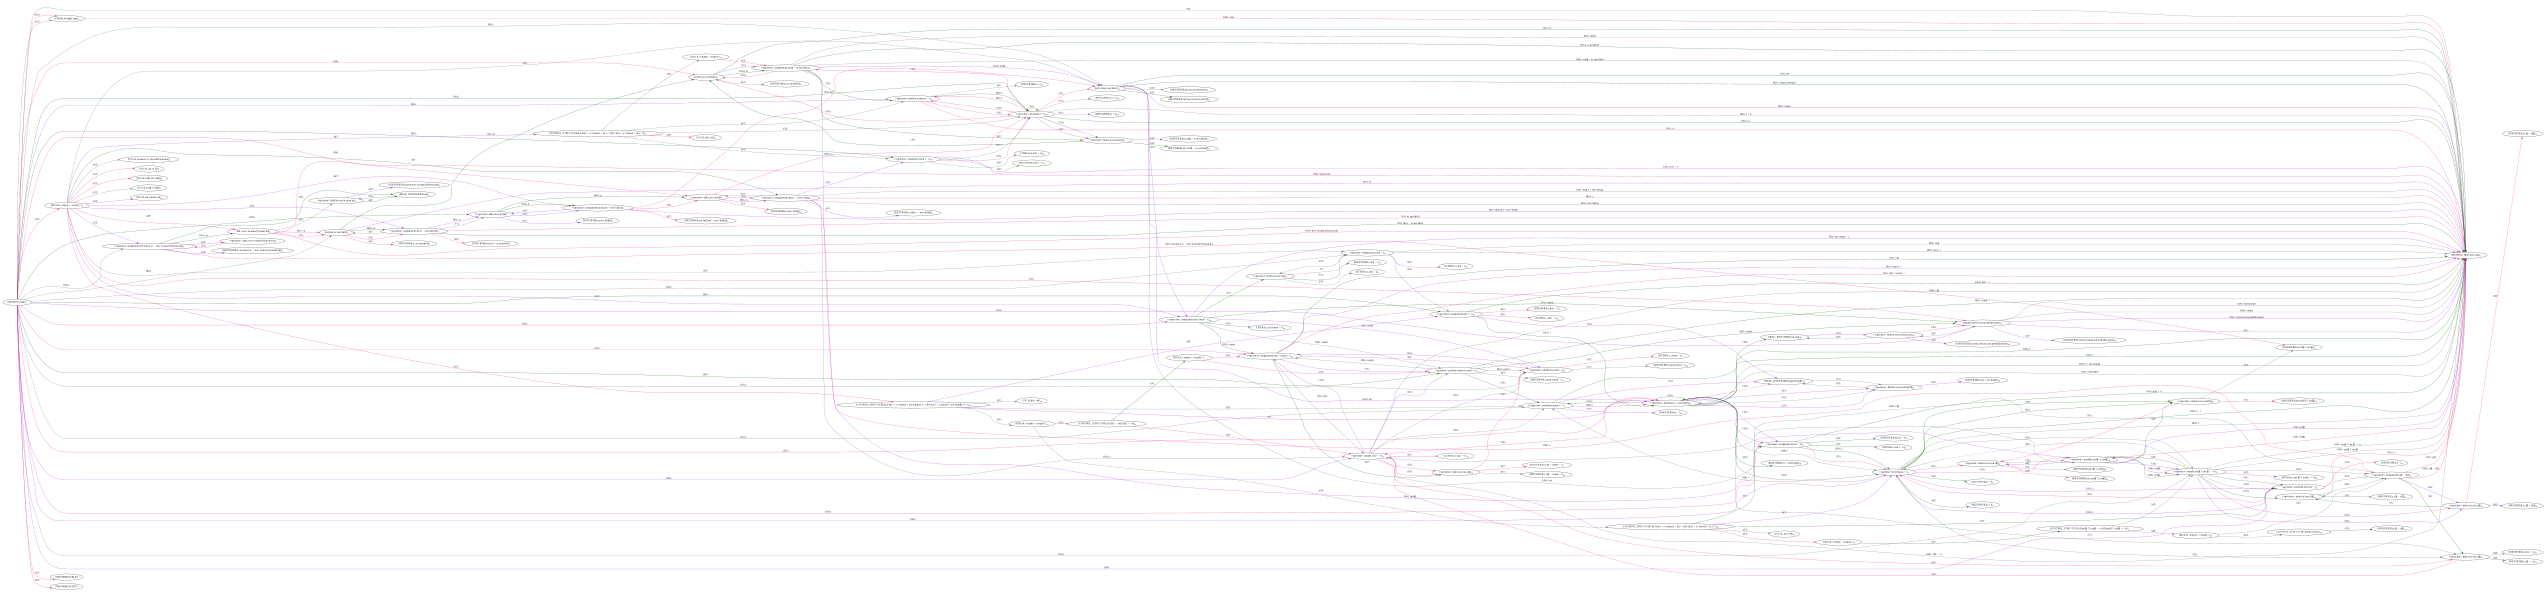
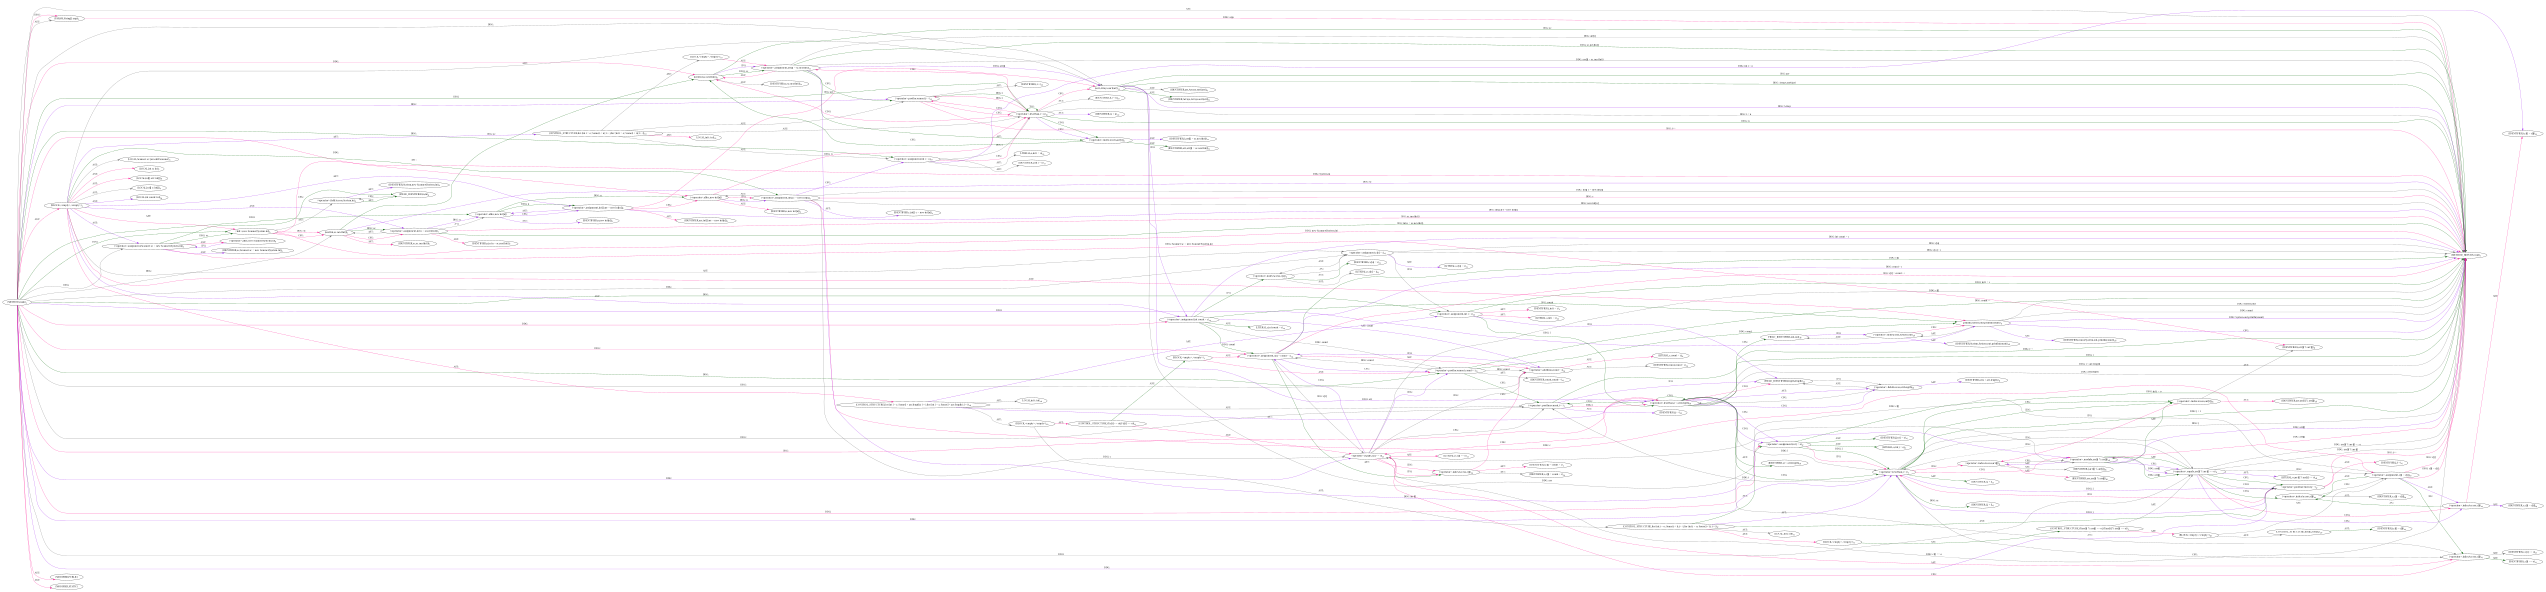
edge "(<operator>.assignment,int i = 0)" -> "(METHOD_RETURN,void)": now "(<operator>.assignment,int i = 0)" -> "(IDENTIFIER,i,c[i] = c[j])"
edge "(METHOD,main)" -> "(<init>,new Scanner(System.in))": added, label "DDG:"
node "(LITERAL,1,count + 1)": text "25" -> "24"
edge "(<operator>.lessThan,j < i)" -> "(IDENTIFIER,j,j < i)": label "AST: " -> "DDG: sc"
